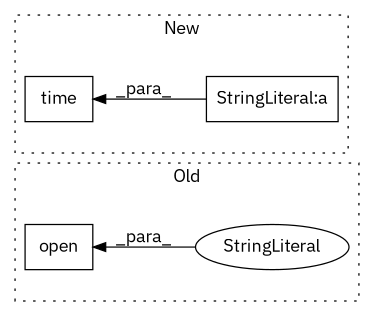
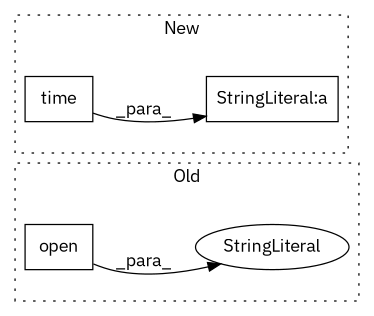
edge "StringLiteral:a" -> "time": reversed
edge "StringLiteral" -> "open": reversed
